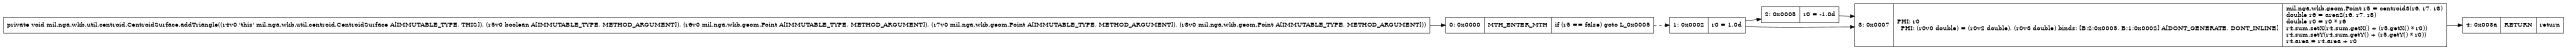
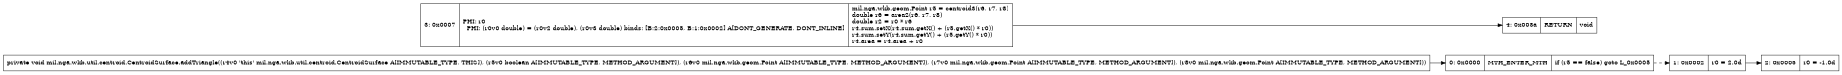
edge "2: 0x0005" -> "3: 0x0007": removed
node "3: 0x0007": text "double r0 = r0 * r6" -> "double r2 = r0 * r6"
node "1: 0x0002": text "r0 = 1.0d" -> "r0 = 2.0d"
node "4: 0x003a": text "return" -> "void"
edge "1: 0x0002" -> "3: 0x0007": removed
